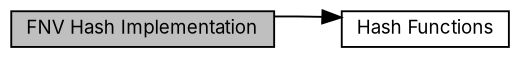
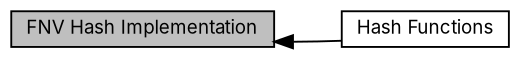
edge "FNV Hash Implementation" -> "Hash Functions": reversed
